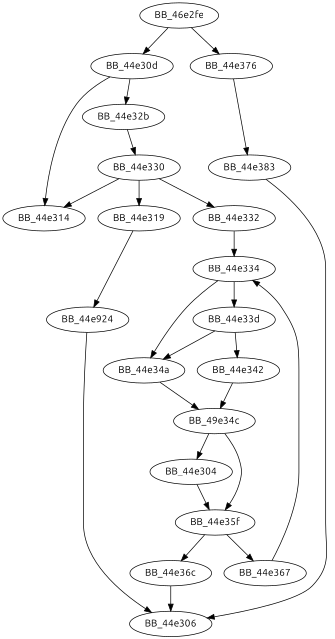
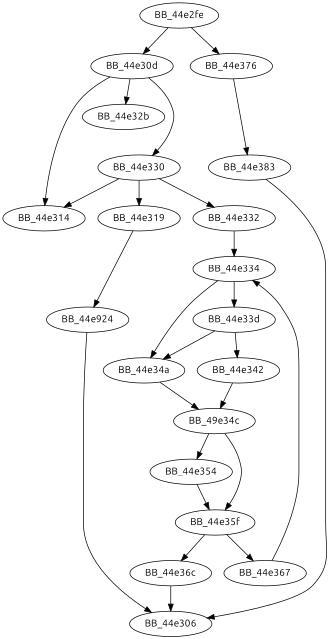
node "BB_46e2fe": label "BB_46e2fe" -> "BB_44e2fe"
edge "BB_44e32b" -> "BB_44e330": now "BB_44e30d" -> "BB_44e330"
node "BB_44e304": label "BB_44e304" -> "BB_44e354"
